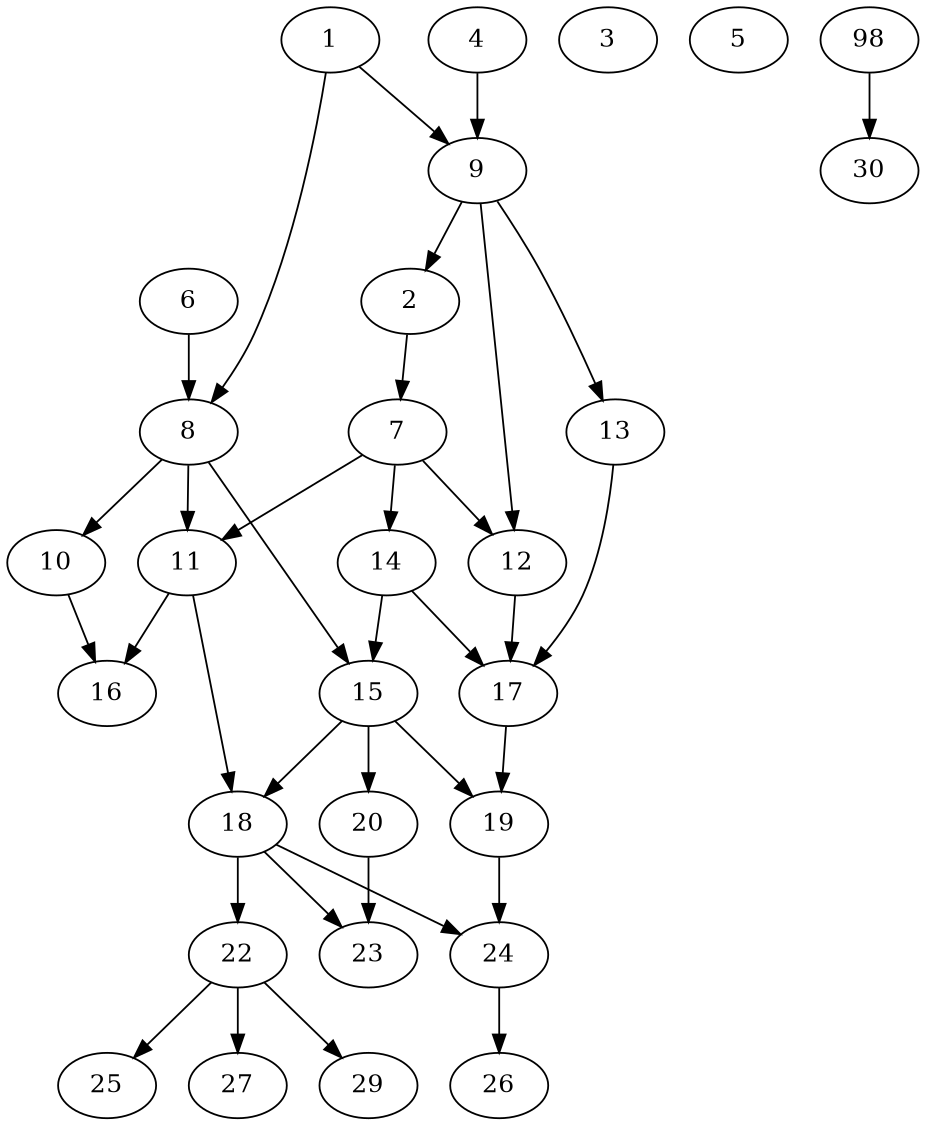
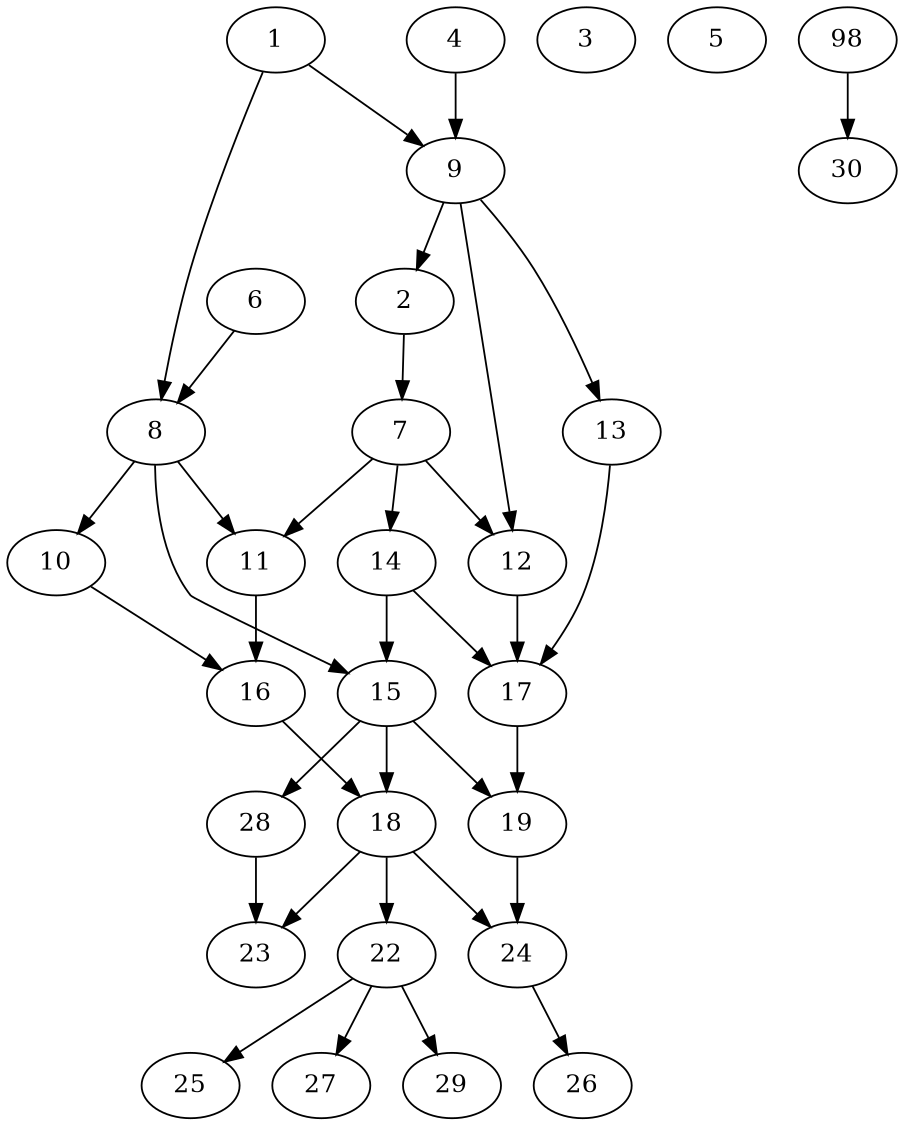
edge "11" -> "18": now "16" -> "18"
node "20": label "20" -> "28"
